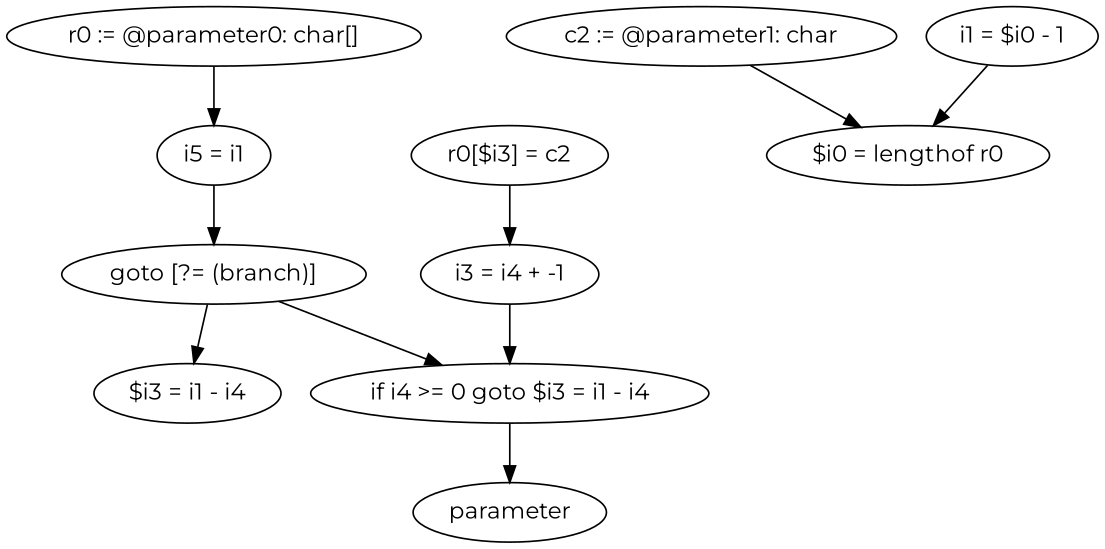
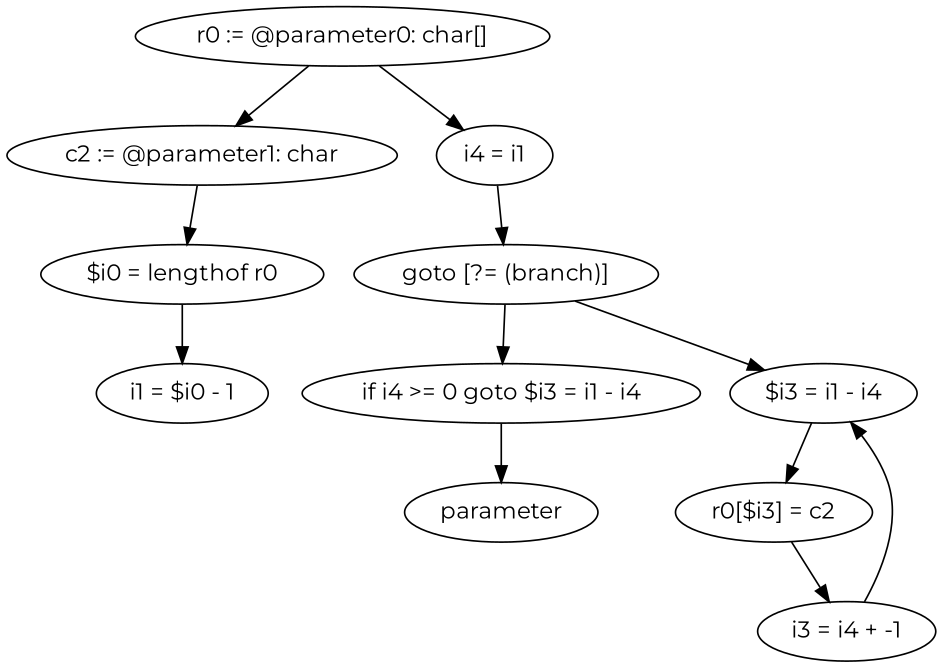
edge "i1 = $i0 - 1" -> "$i0 = lengthof r0": reversed
edge "r0 := @parameter0: char[]" -> "c2 := @parameter1: char": added
node "i5 = i1": label "i5 = i1" -> "i4 = i1"
edge "i3 = i4 + -1" -> "if i4 >= 0 goto $i3 = i1 - i4": now "i3 = i4 + -1" -> "$i3 = i1 - i4"
edge "$i3 = i1 - i4" -> "r0[$i3] = c2": added
